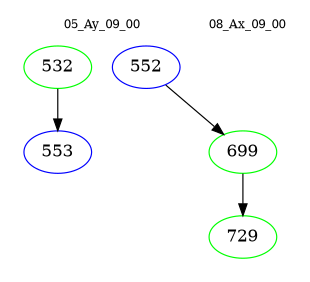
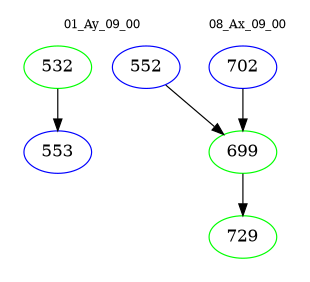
cluster "05_Ay_09_00": label "05_Ay_09_00" -> "01_Ay_09_00"
node "702": added
